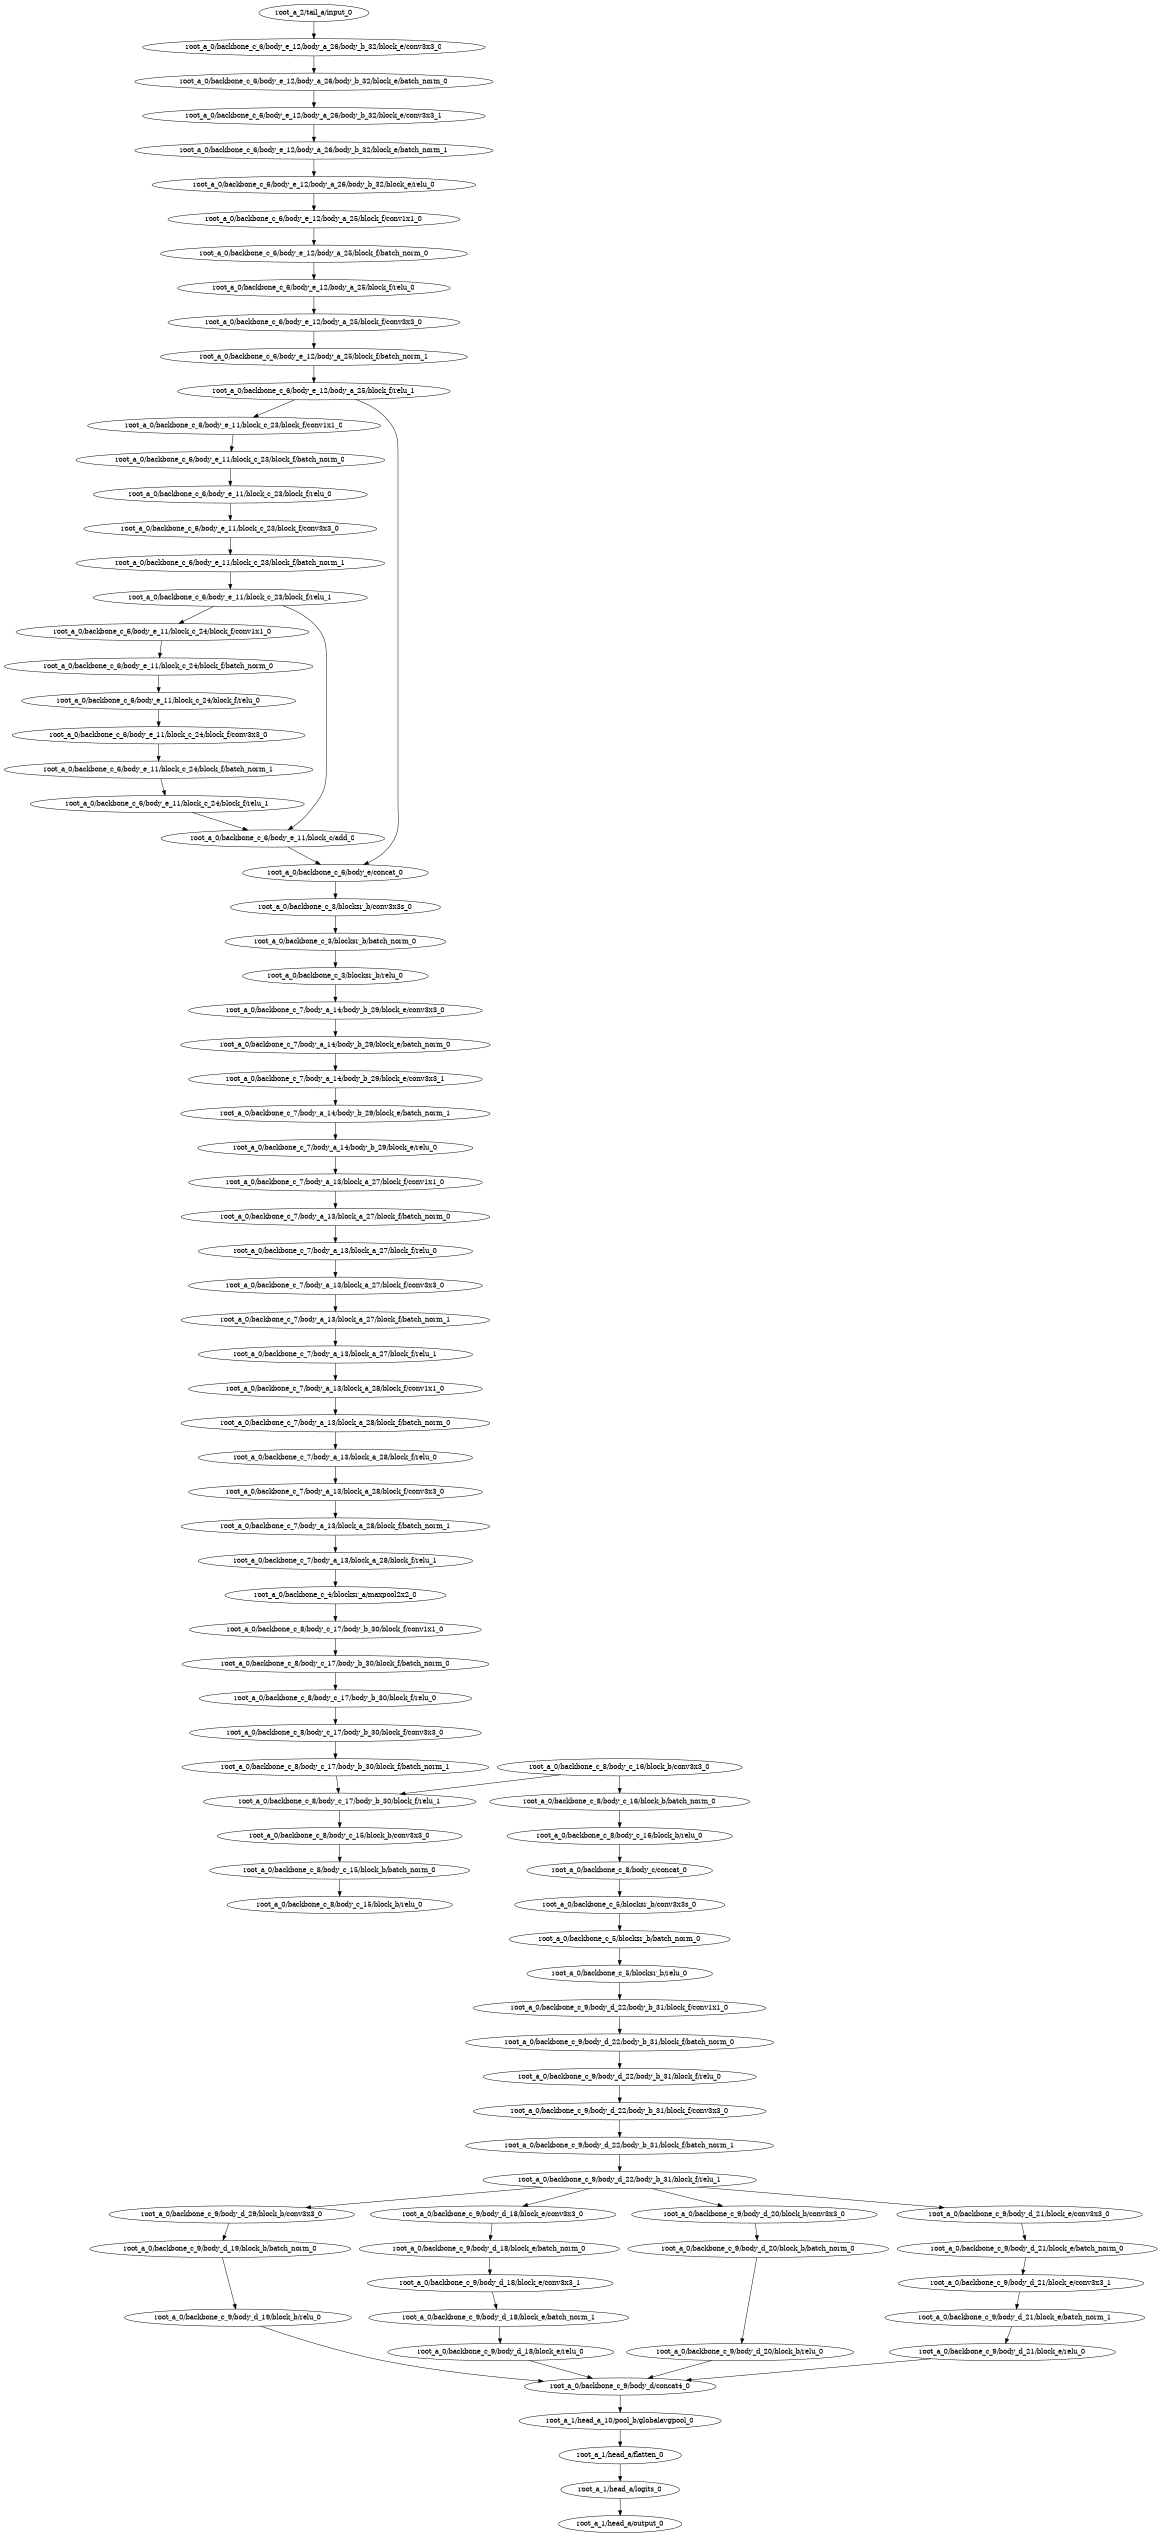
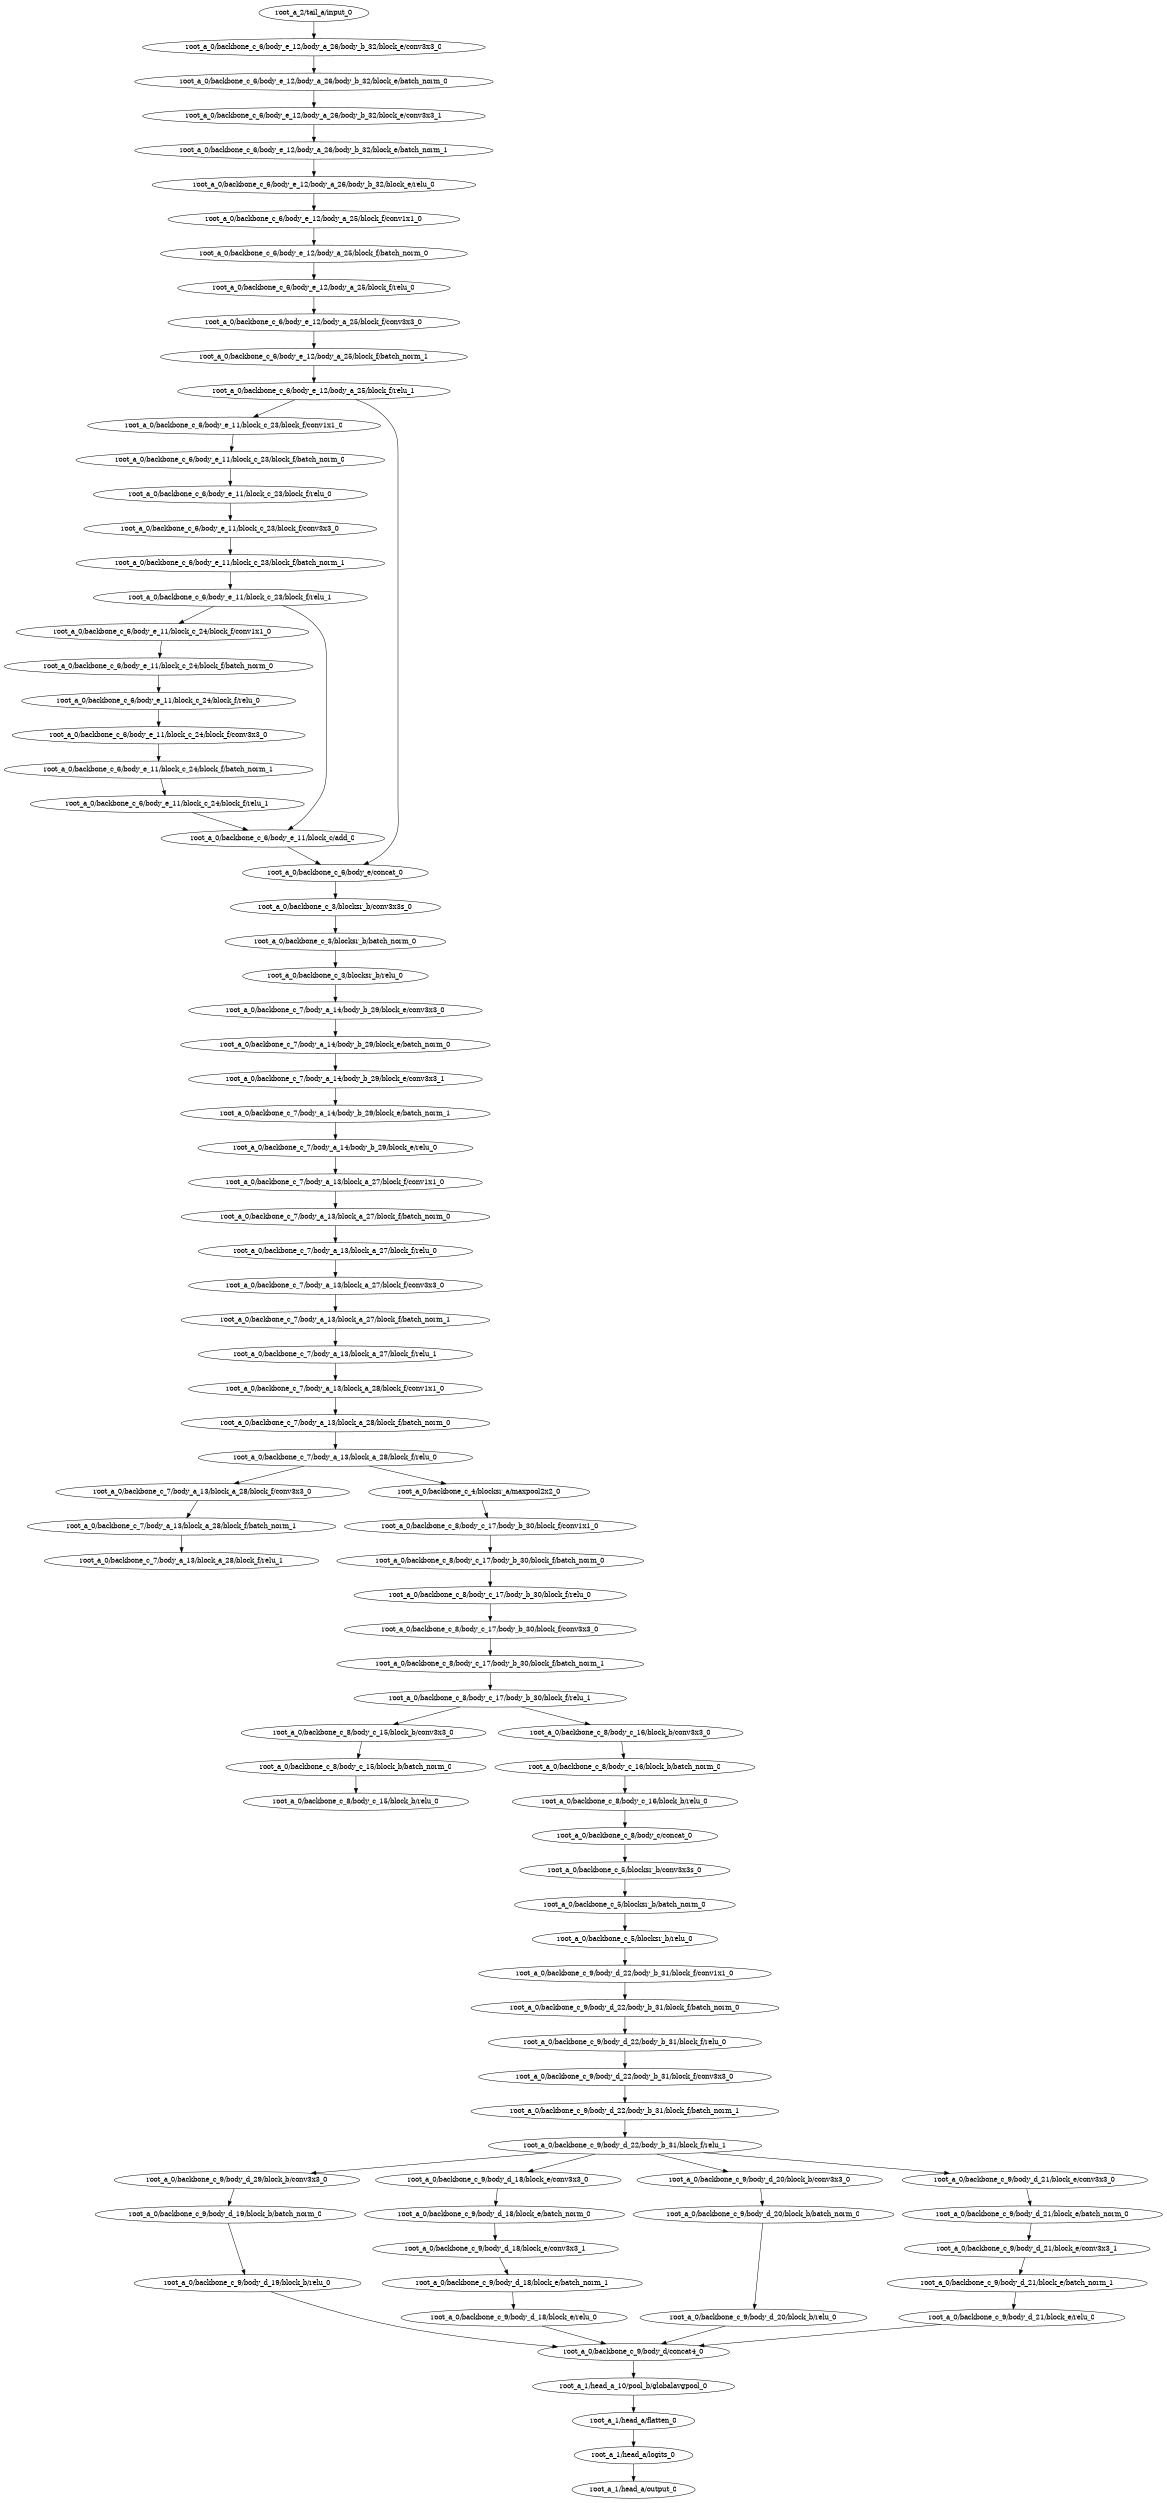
edge "root_a_0/backbone_c_7/body_a_13/block_a_28/block_f/relu_1" -> "root_a_0/backbone_c_4/blocksr_a/maxpool2x2_0": now "root_a_0/backbone_c_7/body_a_13/block_a_28/block_f/relu_0" -> "root_a_0/backbone_c_4/blocksr_a/maxpool2x2_0"
edge "root_a_0/backbone_c_8/body_c_16/block_b/conv3x3_0" -> "root_a_0/backbone_c_8/body_c_17/body_b_30/block_f/relu_1": reversed
